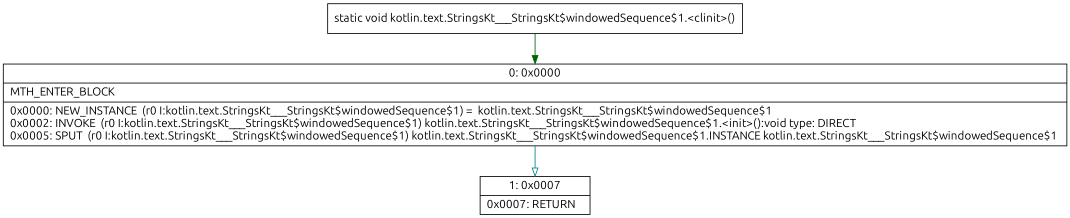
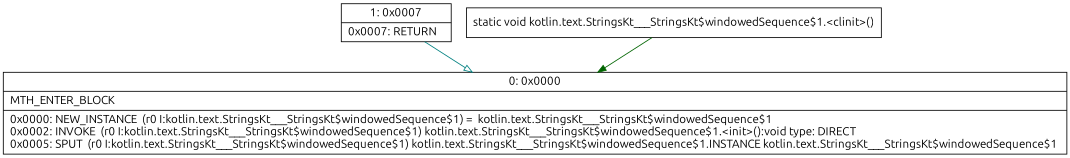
edge "0: 0x0000" -> "1: 0x0007": reversed
